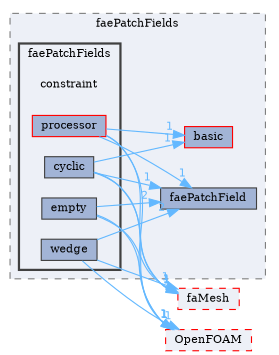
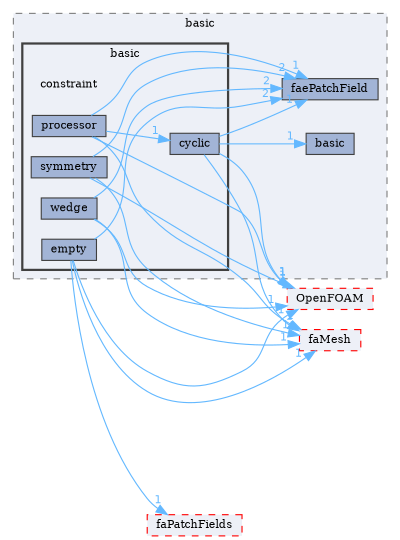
cluster "faePatchFields": label "faePatchFields" -> "basic"
node "processor": color red -> grey25
edge "processor" -> "basic": now "processor" -> "cyclic"
node "basic": color red -> grey25
node "symmetry": added
node "faPatchFields": added
